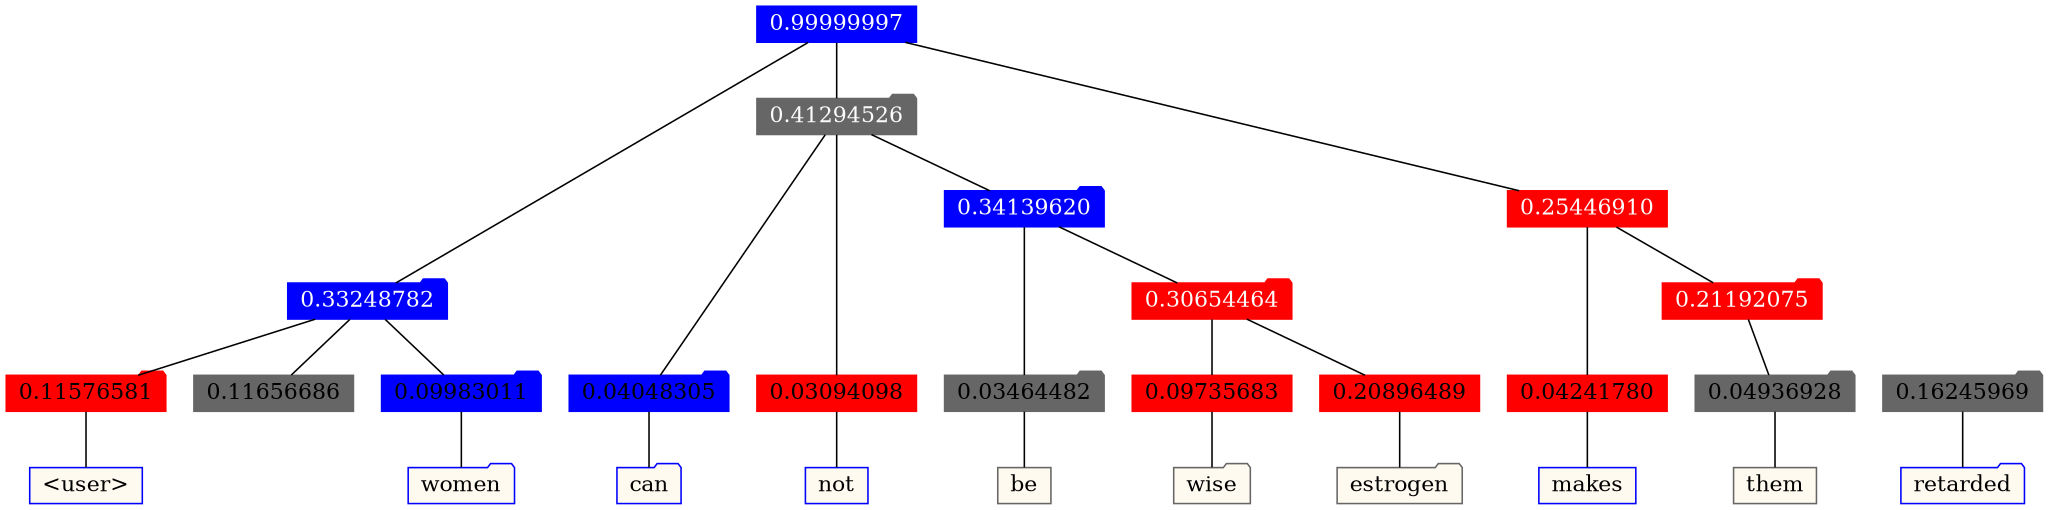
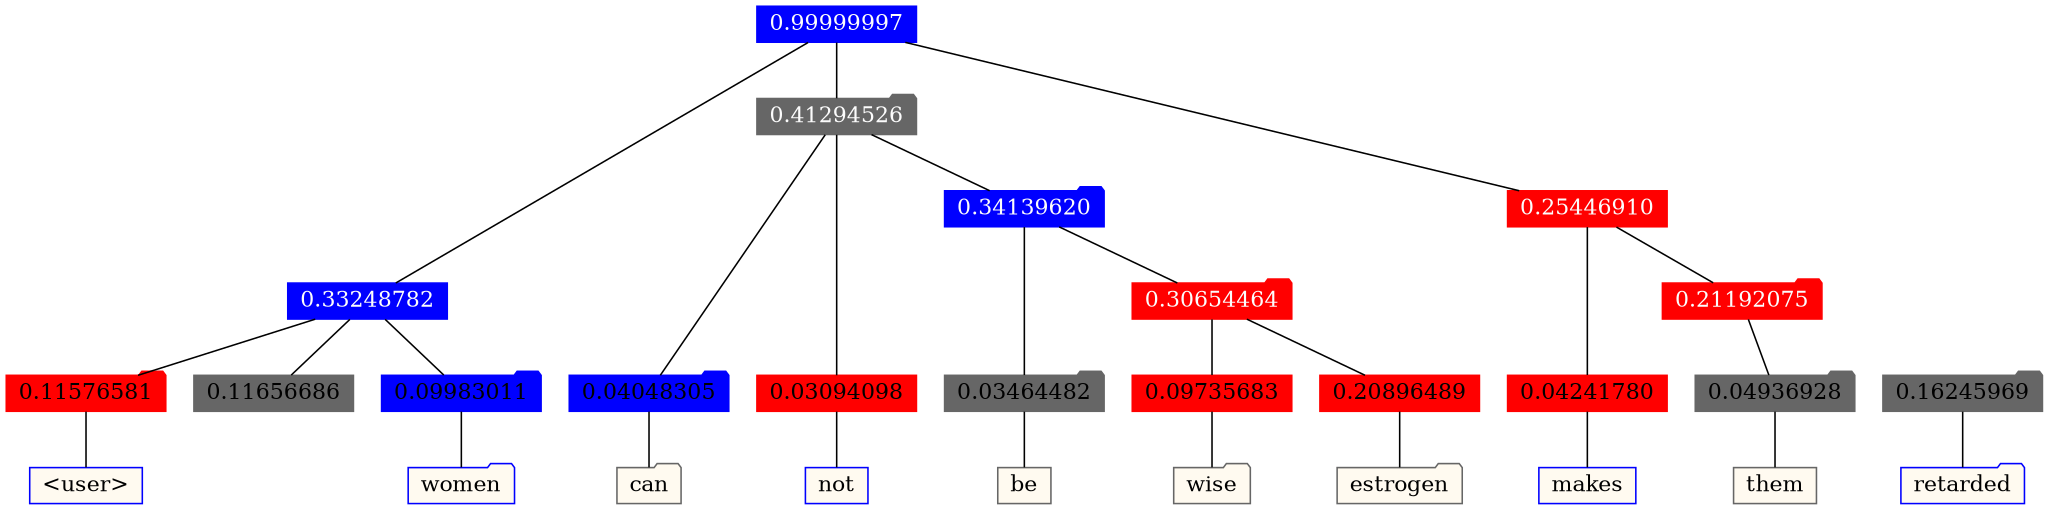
node "0.33248782": shape folder -> box
node "can": color blue -> gray40
